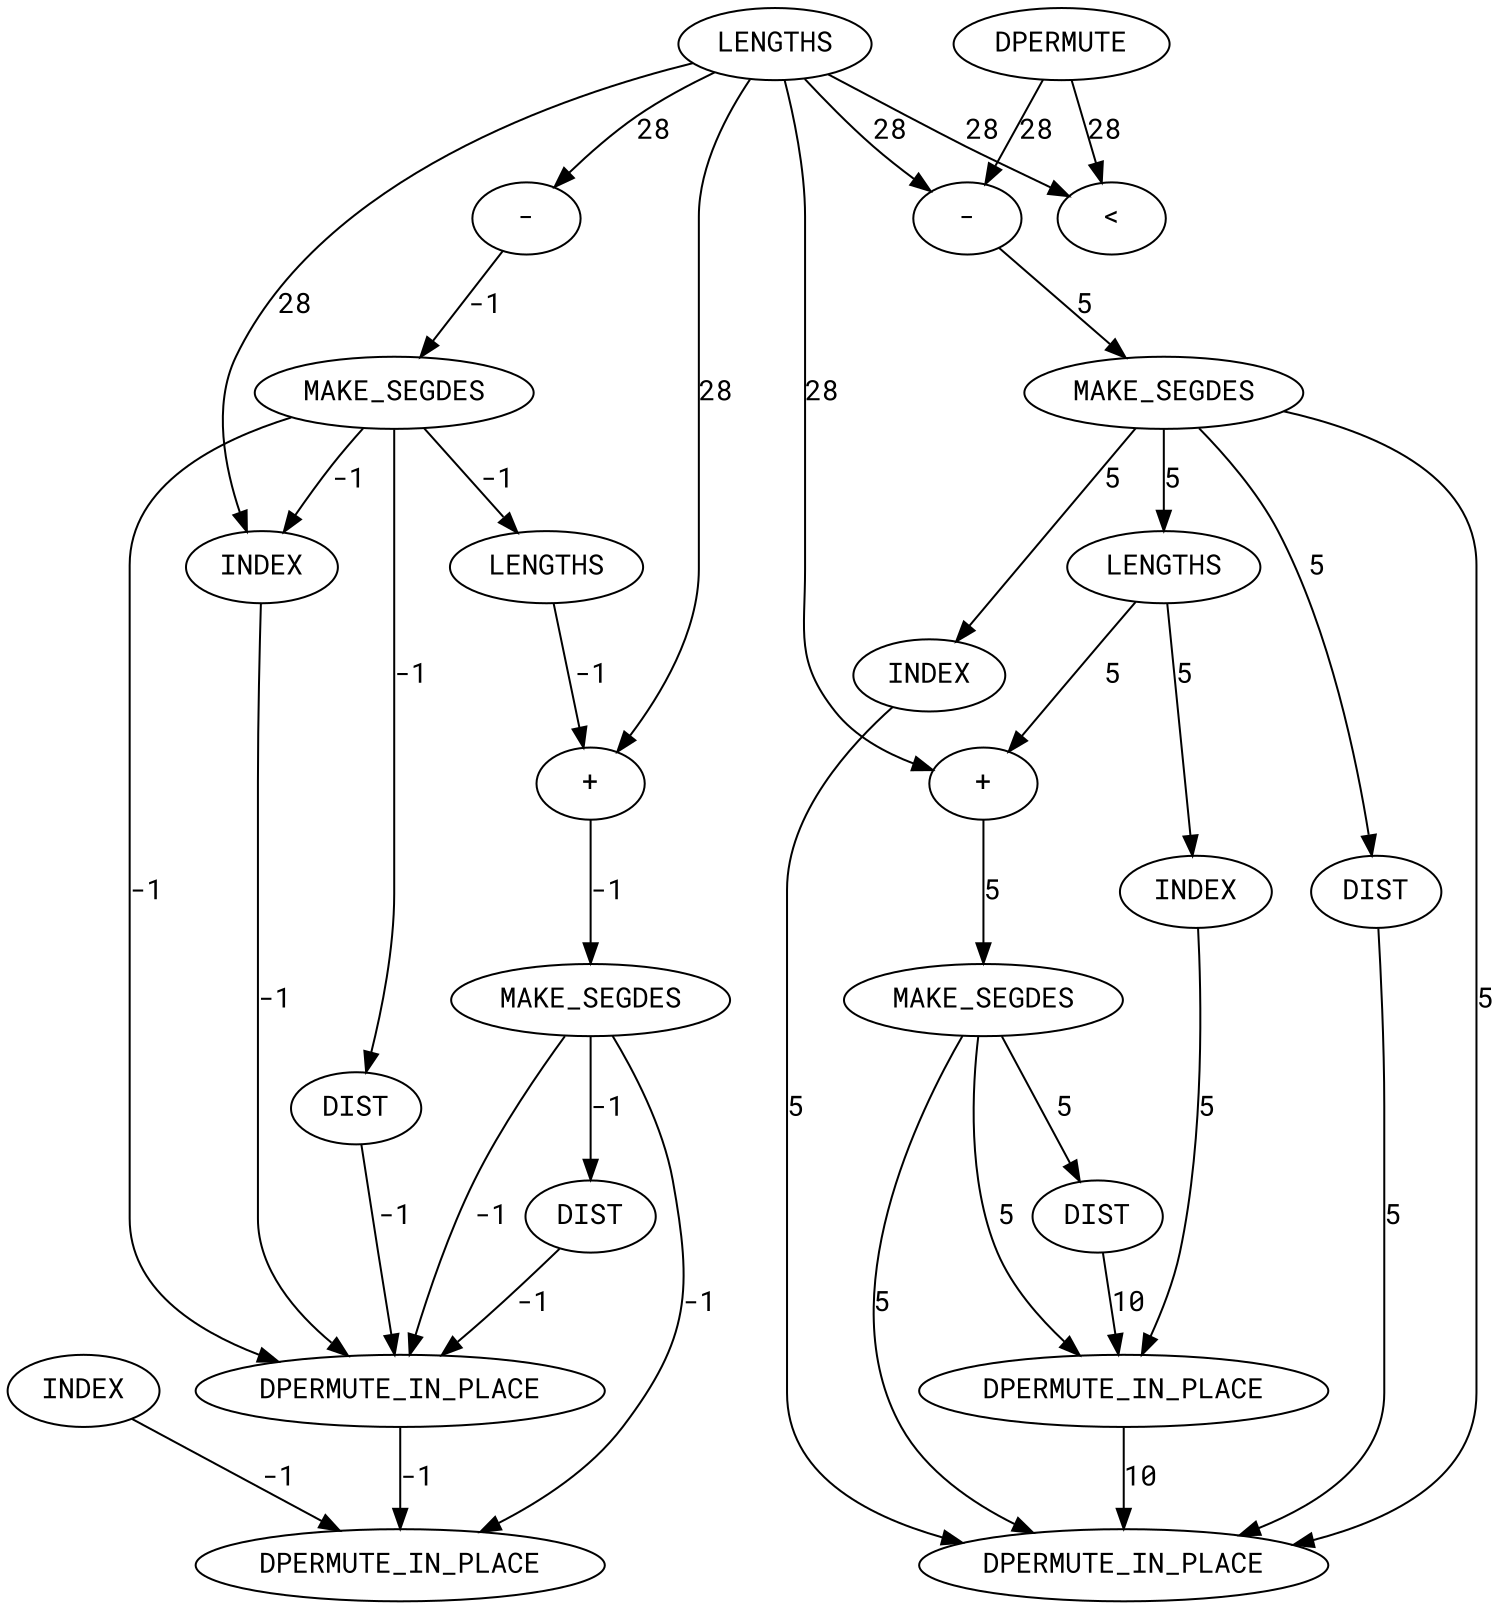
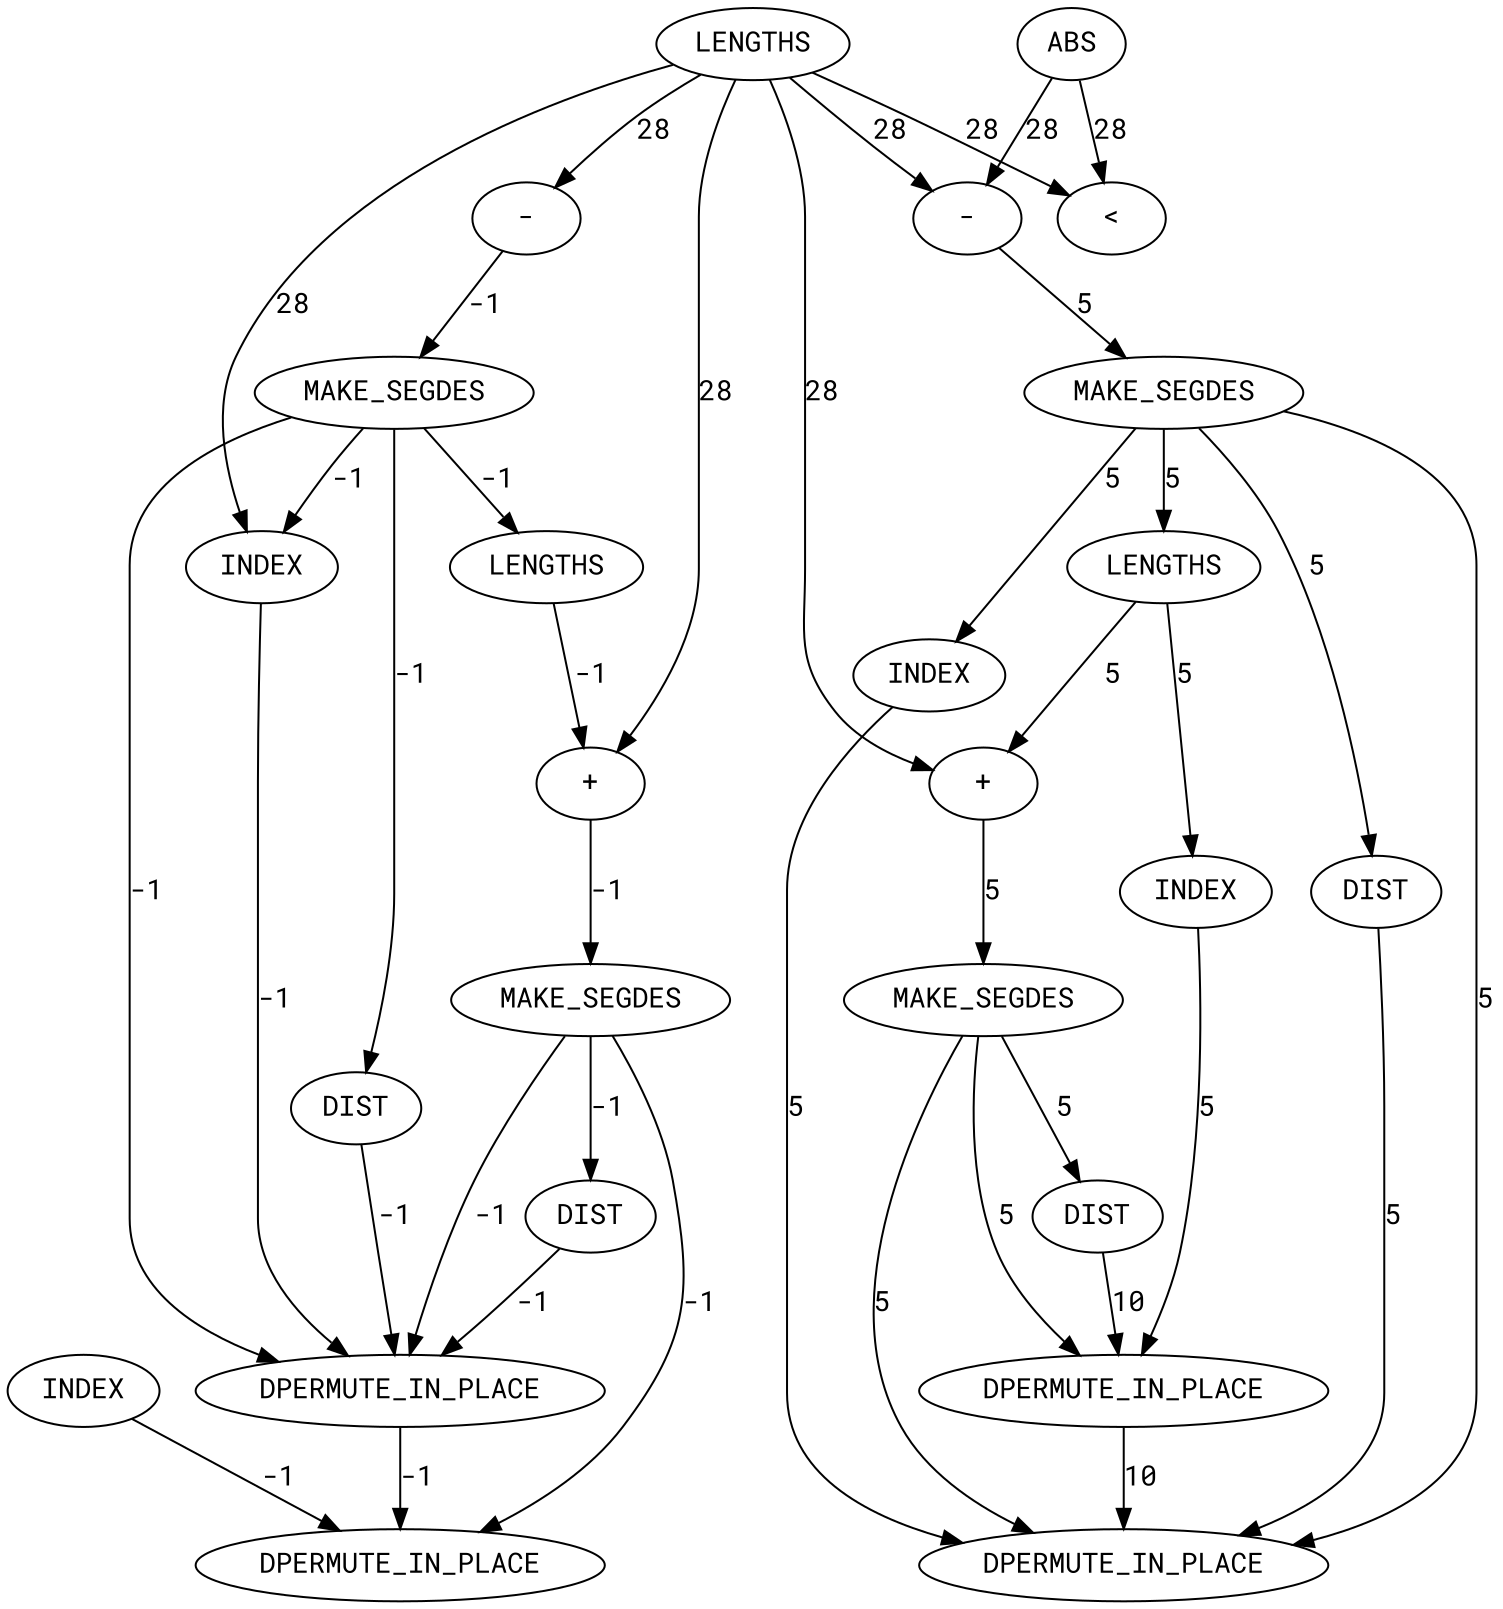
node "DPERMUTE": label "DPERMUTE" -> "ABS"
